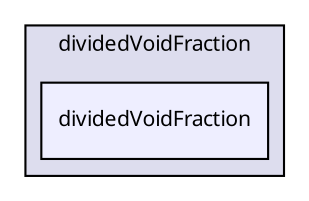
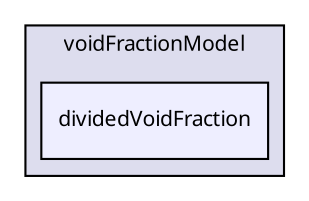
cluster "dividedVoidFraction": label "dividedVoidFraction" -> "voidFractionModel"
